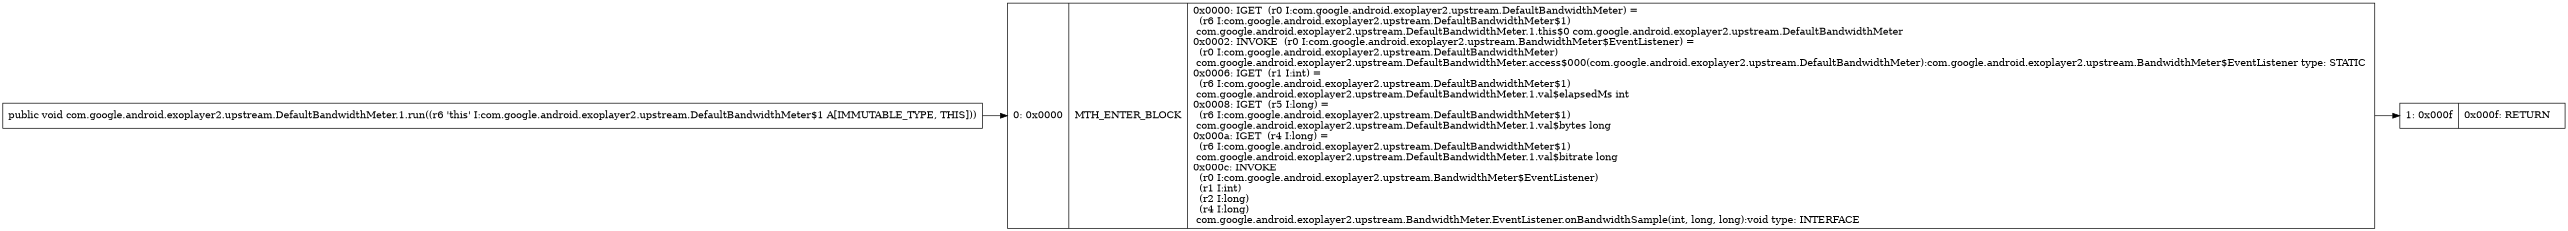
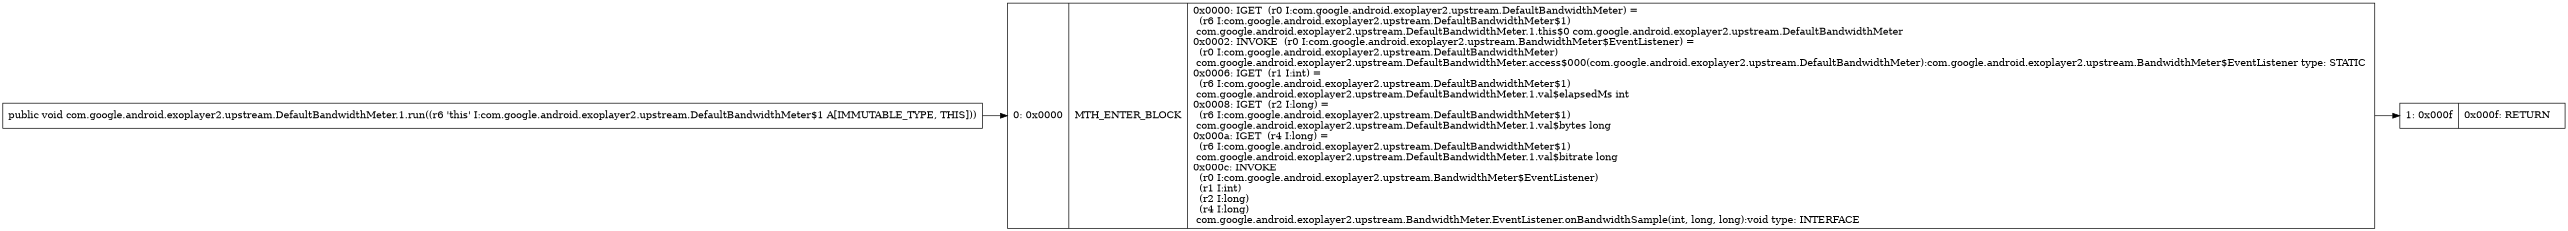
node "0: 0x0000": text "0x0008: IGET  (r5 I:long) =" -> "0x0008: IGET  (r2 I:long) ="
